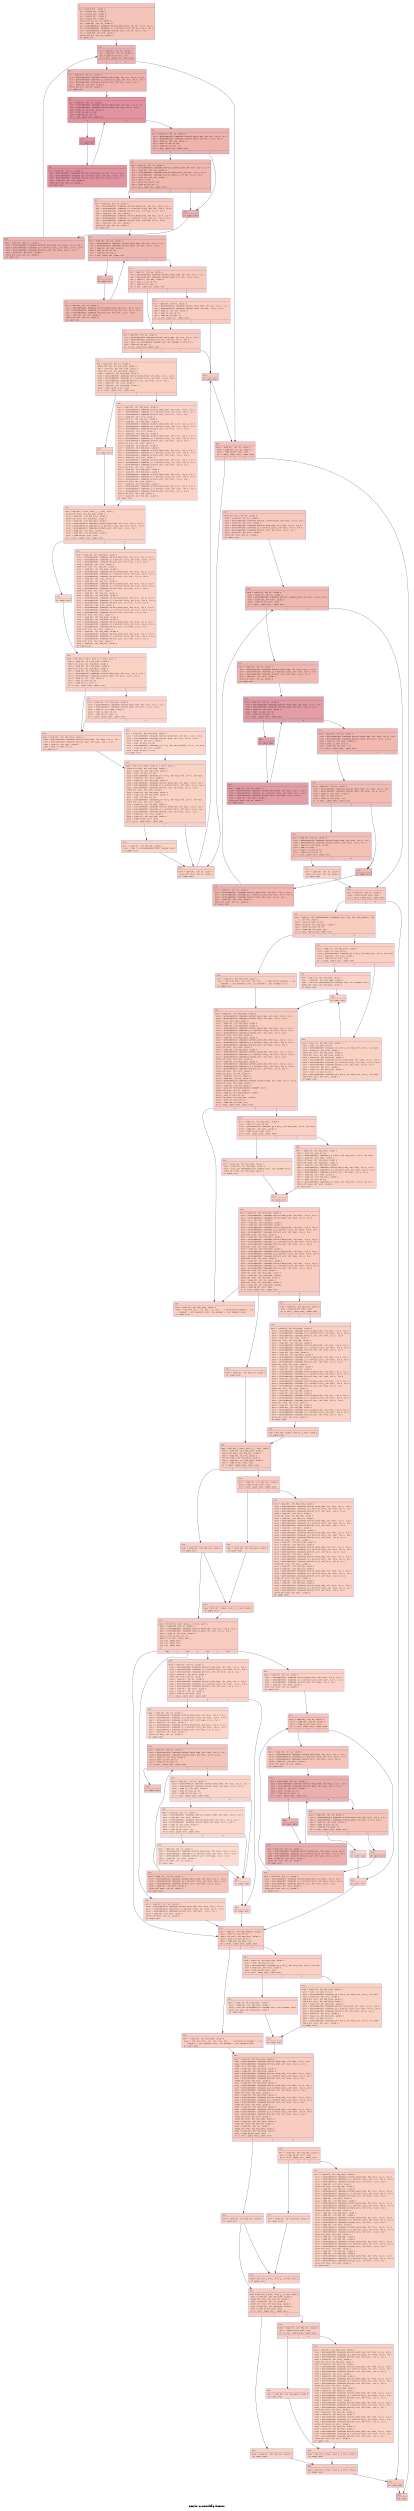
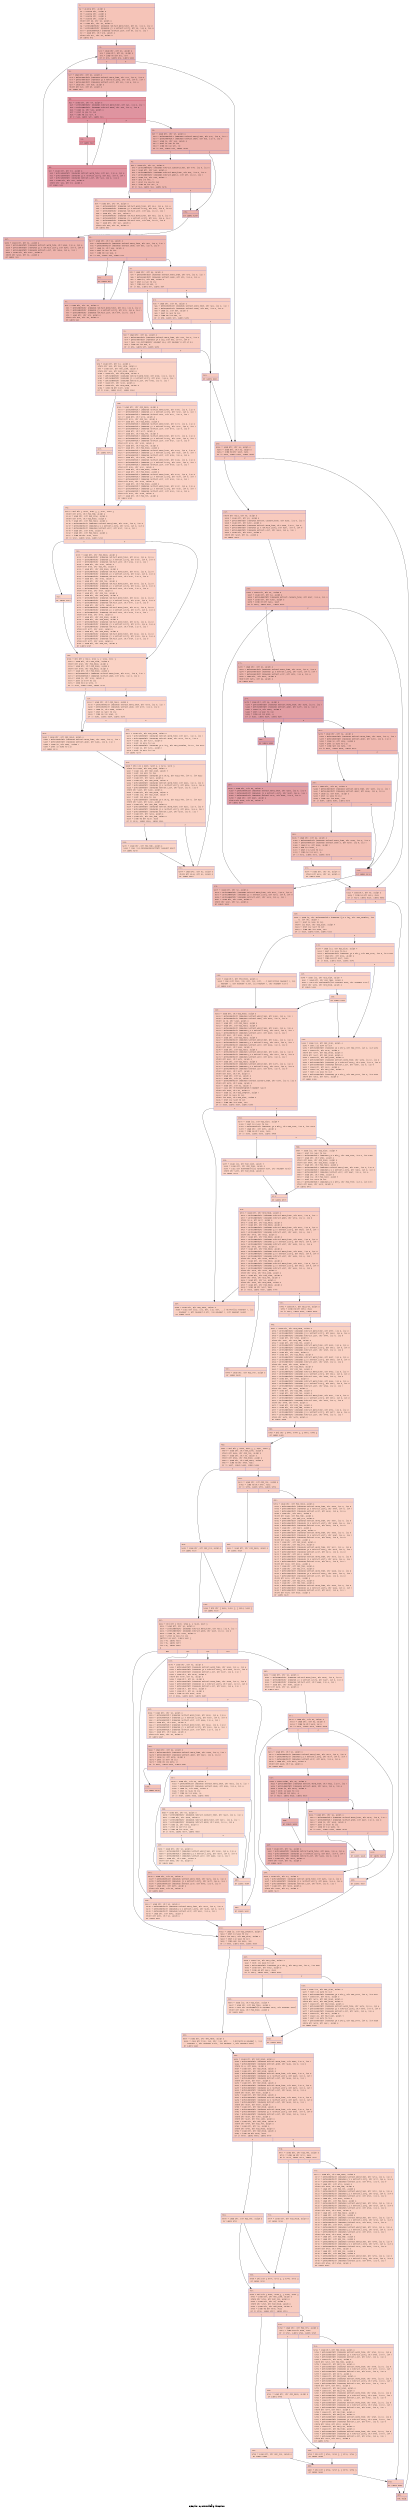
edge "142:" -> "153:": now "142:" -> "187:"
edge "253:" -> "243:": now "253:" -> "257:"
edge "291:" -> "315:": added
edge "343:" -> "356:": reversed
node "482:": text "str ptr %485, ptr @zz_hold, align 8" -> "store ptr %485, ptr @zz_hold, align 8"
edge "683:" -> "710:": added
